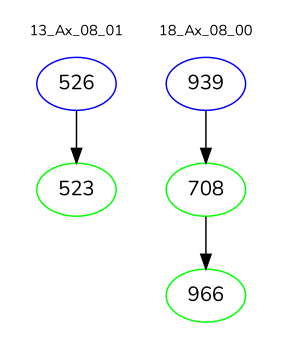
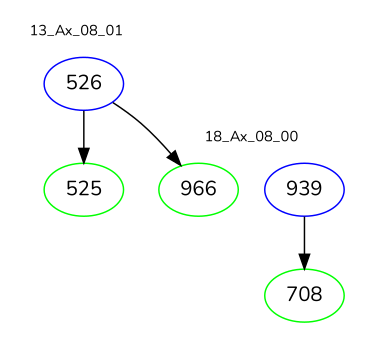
node "523": label "523" -> "525"
edge "708" -> "966": now "526" -> "966"
